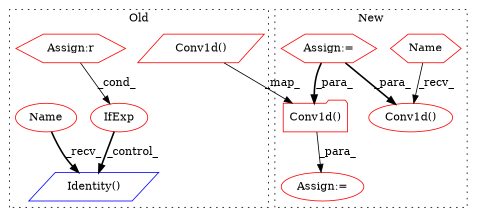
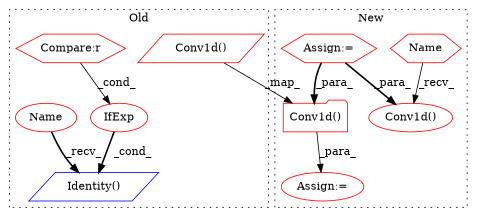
node "Assign:r": label "Assign:r" -> "Compare:r"
edge "IfExp" -> "Identity()": label "_control_" -> "_cond_"
